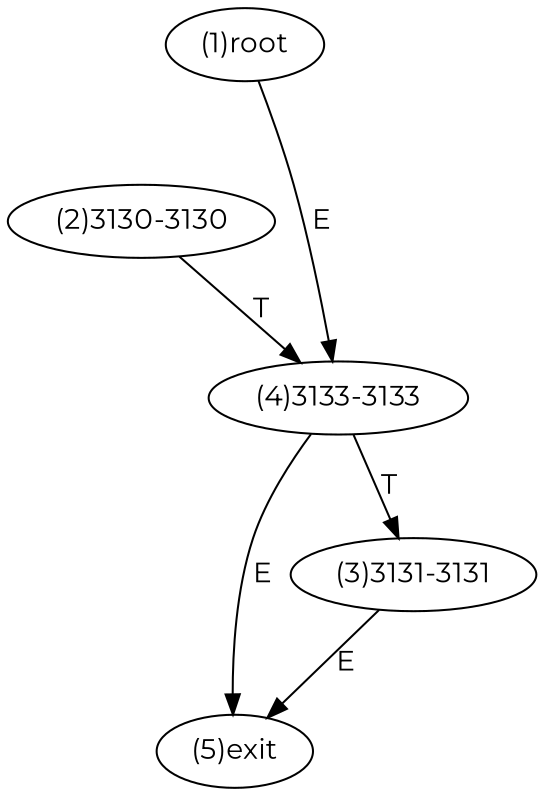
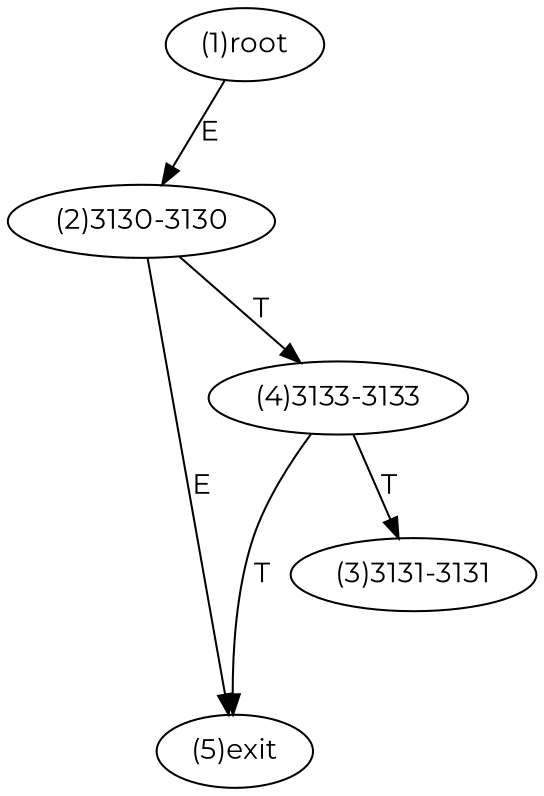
edge "(1)root" -> "(4)3133-3133": now "(1)root" -> "(2)3130-3130"
edge "(4)3133-3133" -> "(5)exit": label "E" -> "T"
edge "(3)3131-3131" -> "(5)exit": now "(2)3130-3130" -> "(5)exit"
